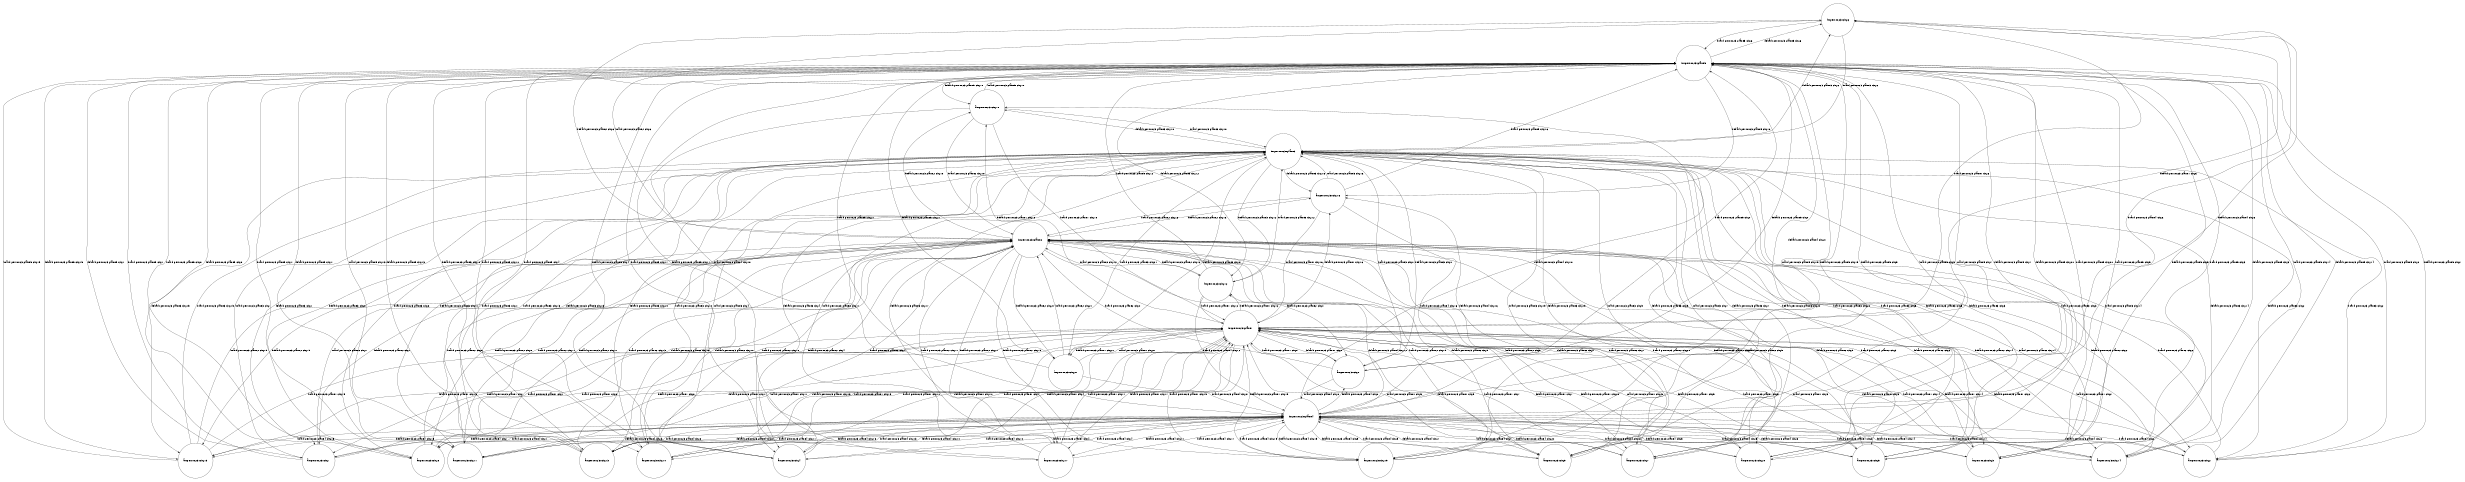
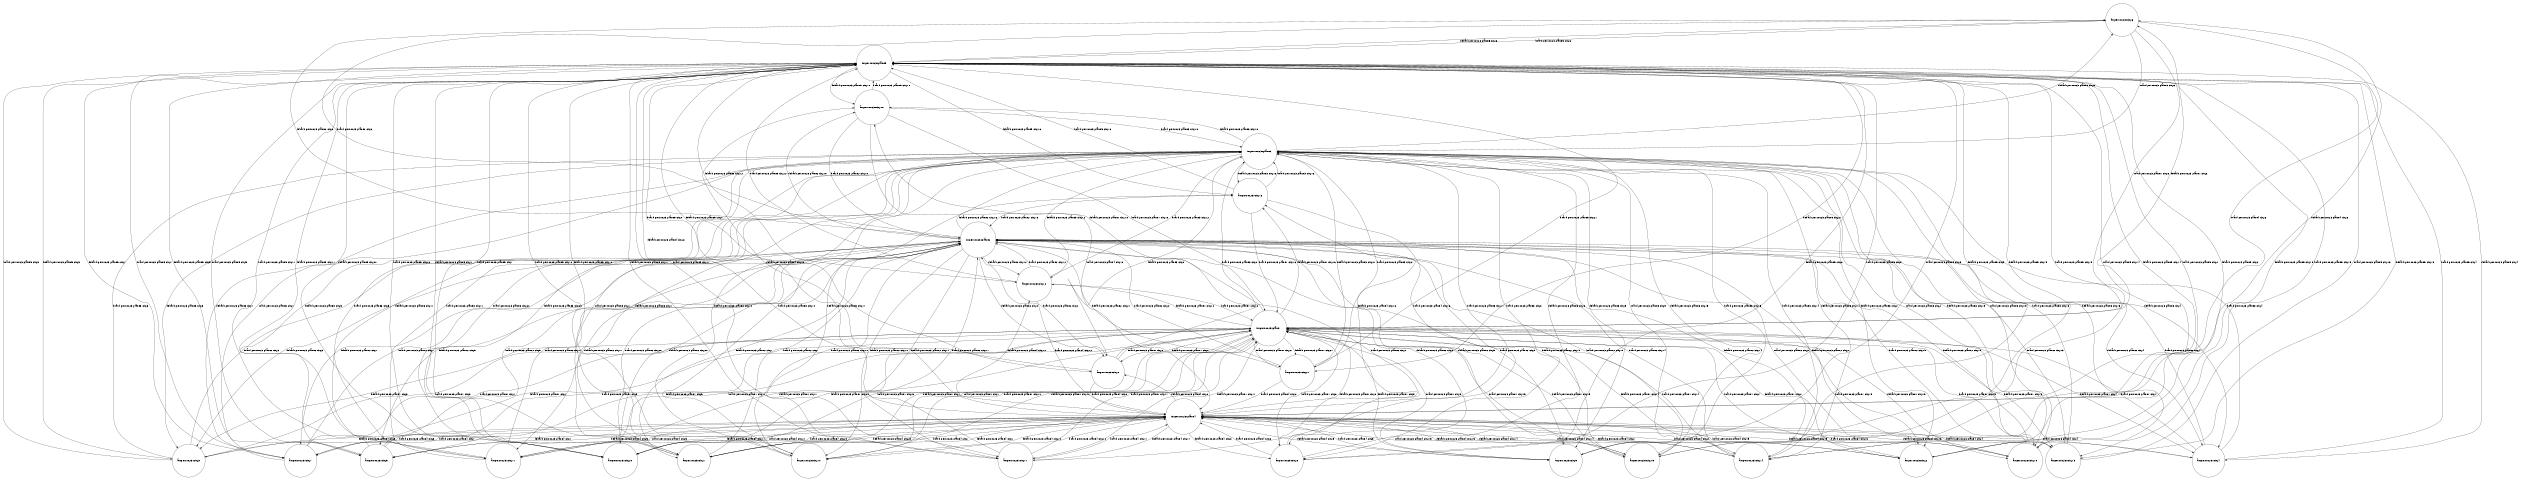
edge "in_person23_plane2" -> "at_person23_city13": removed, label "debark person23 plane2 city13"
